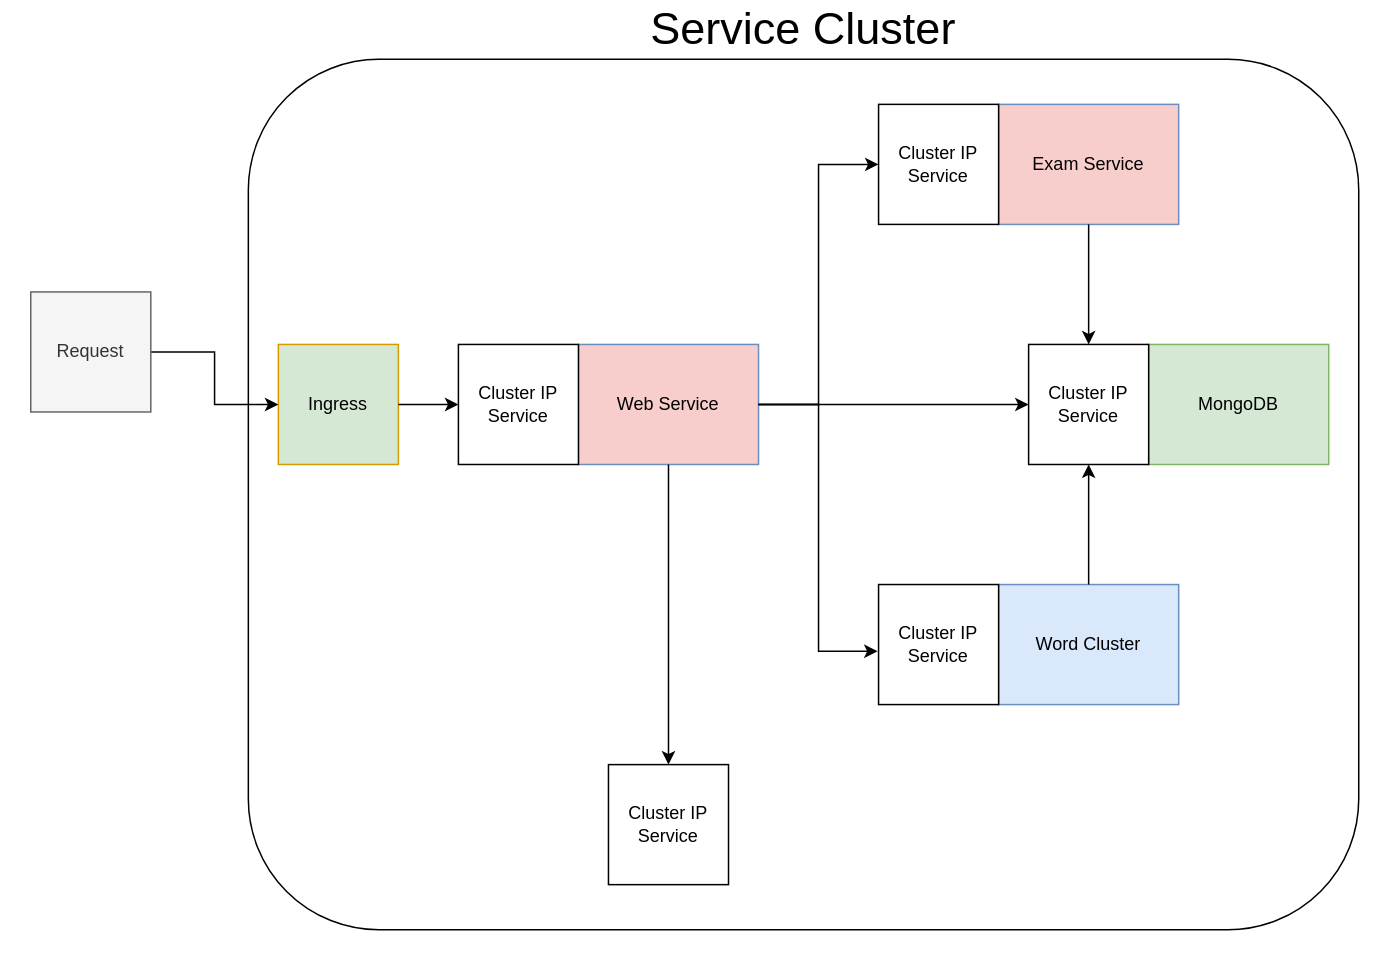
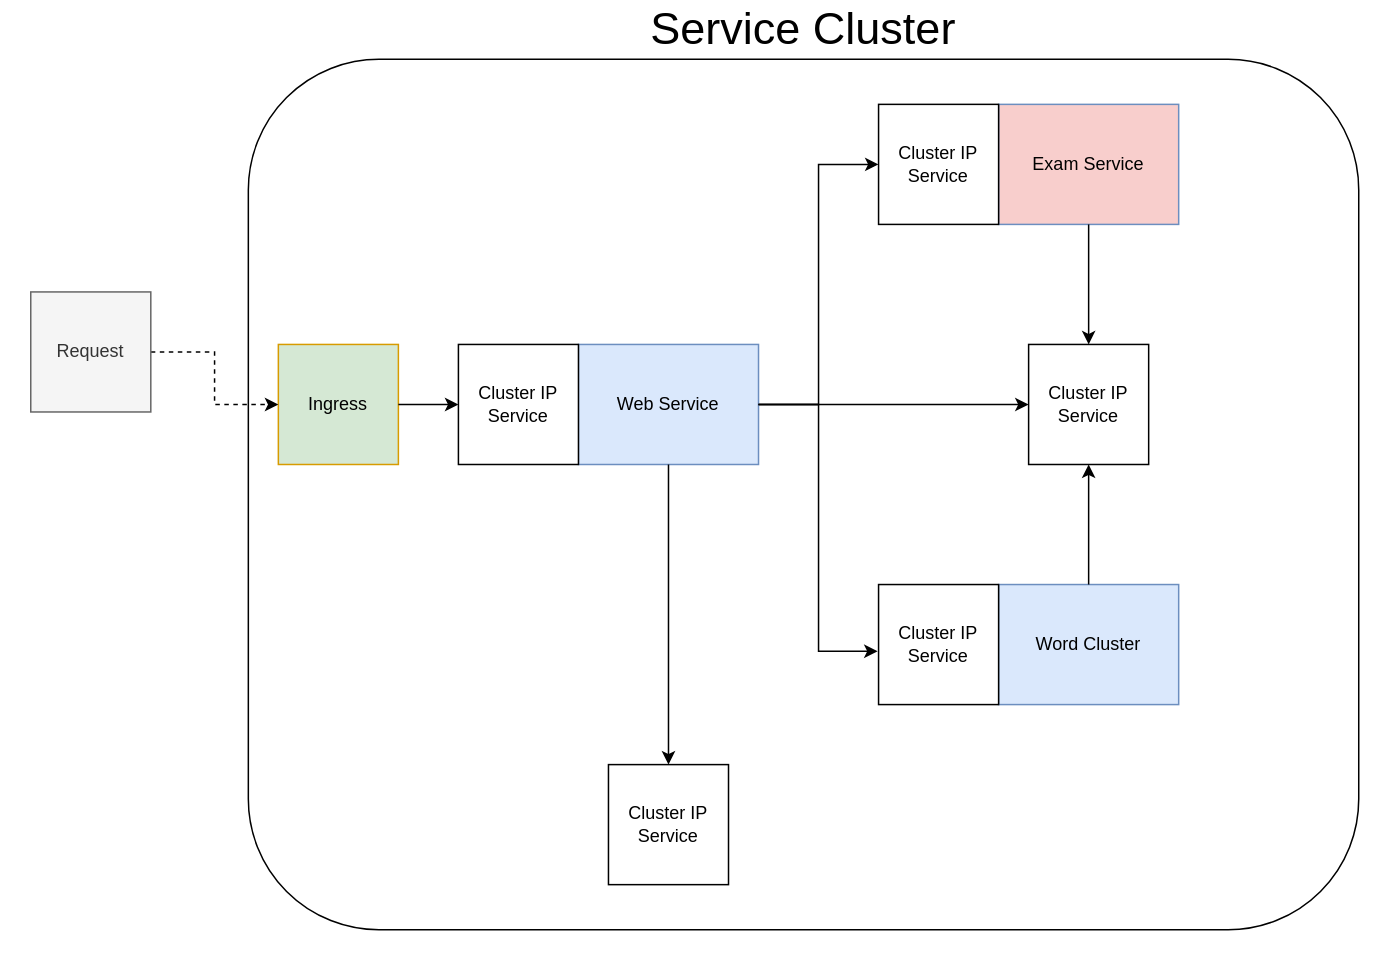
edge "Request" -> "Ingress": style solid -> dashed
node "Web Service": fillcolor #f8cecc -> #dae8fc
node "MongoDB": removed
